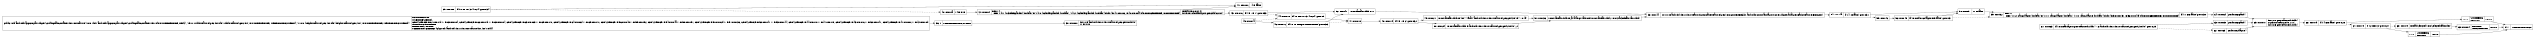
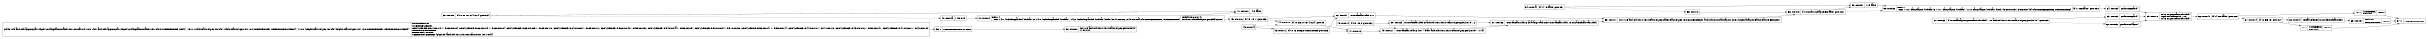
edge "53: 0x0044" -> "54: 0x004a": now "53: 0x0044" -> "56: 0x004e"
edge "47: 0x001e" -> "48: 0x001f": now "47: 0x001e" -> "49: 0x0021"
